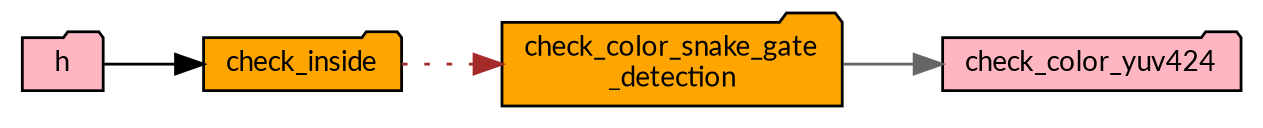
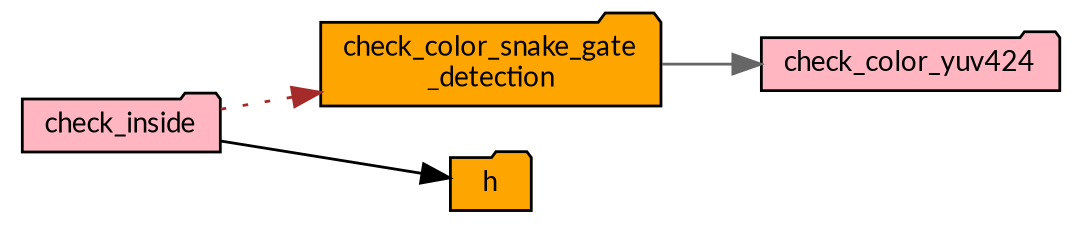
node "h": fillcolor lightpink -> orange
edge "h" -> "check_inside": reversed
node "check_inside": fillcolor orange -> lightpink
